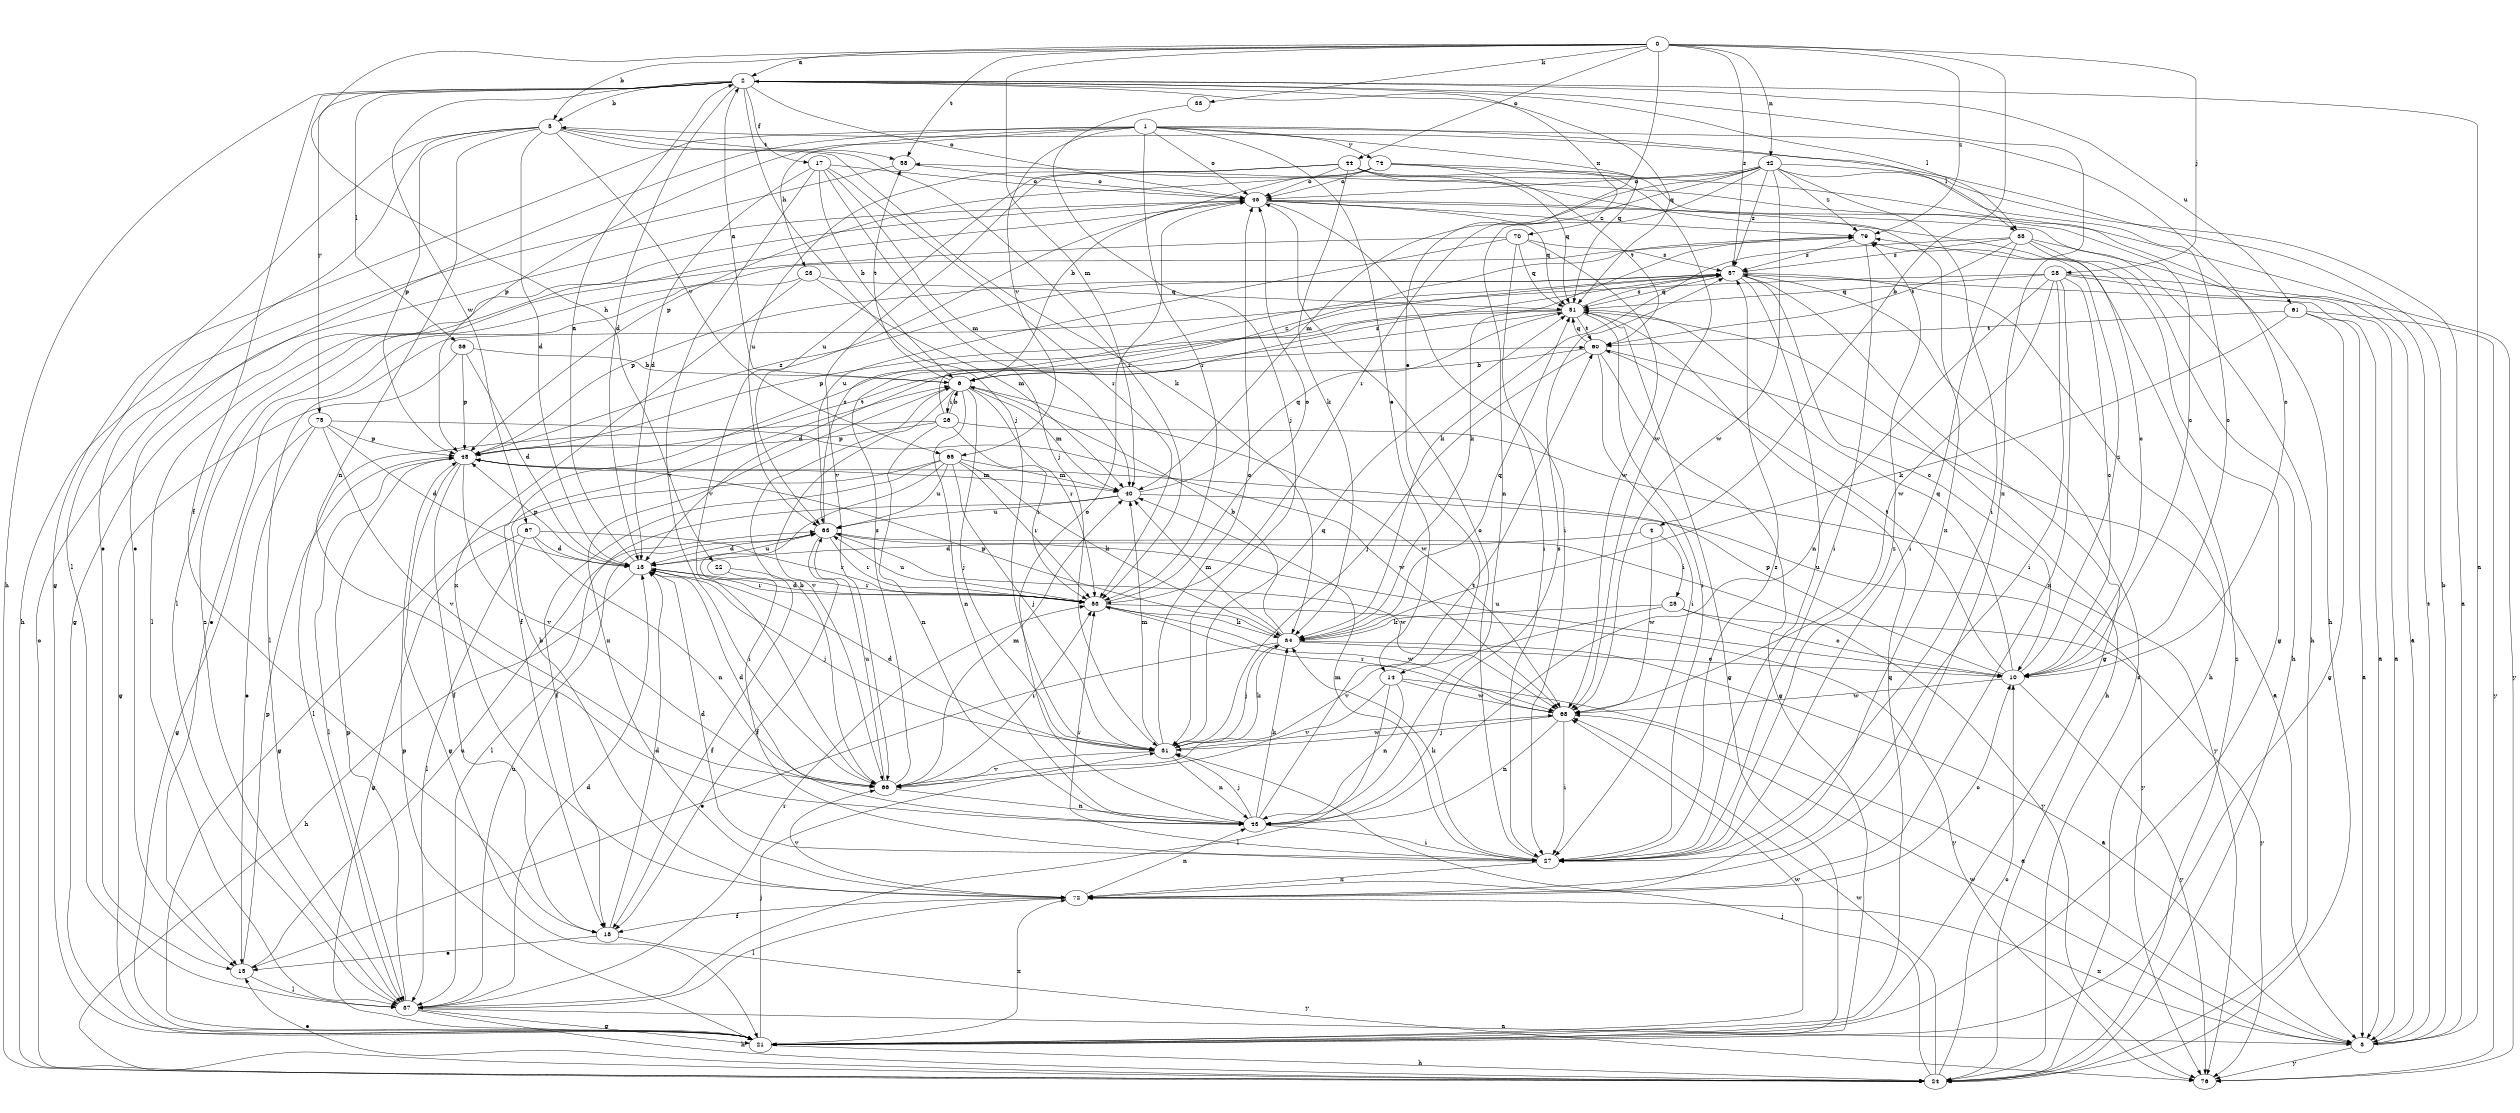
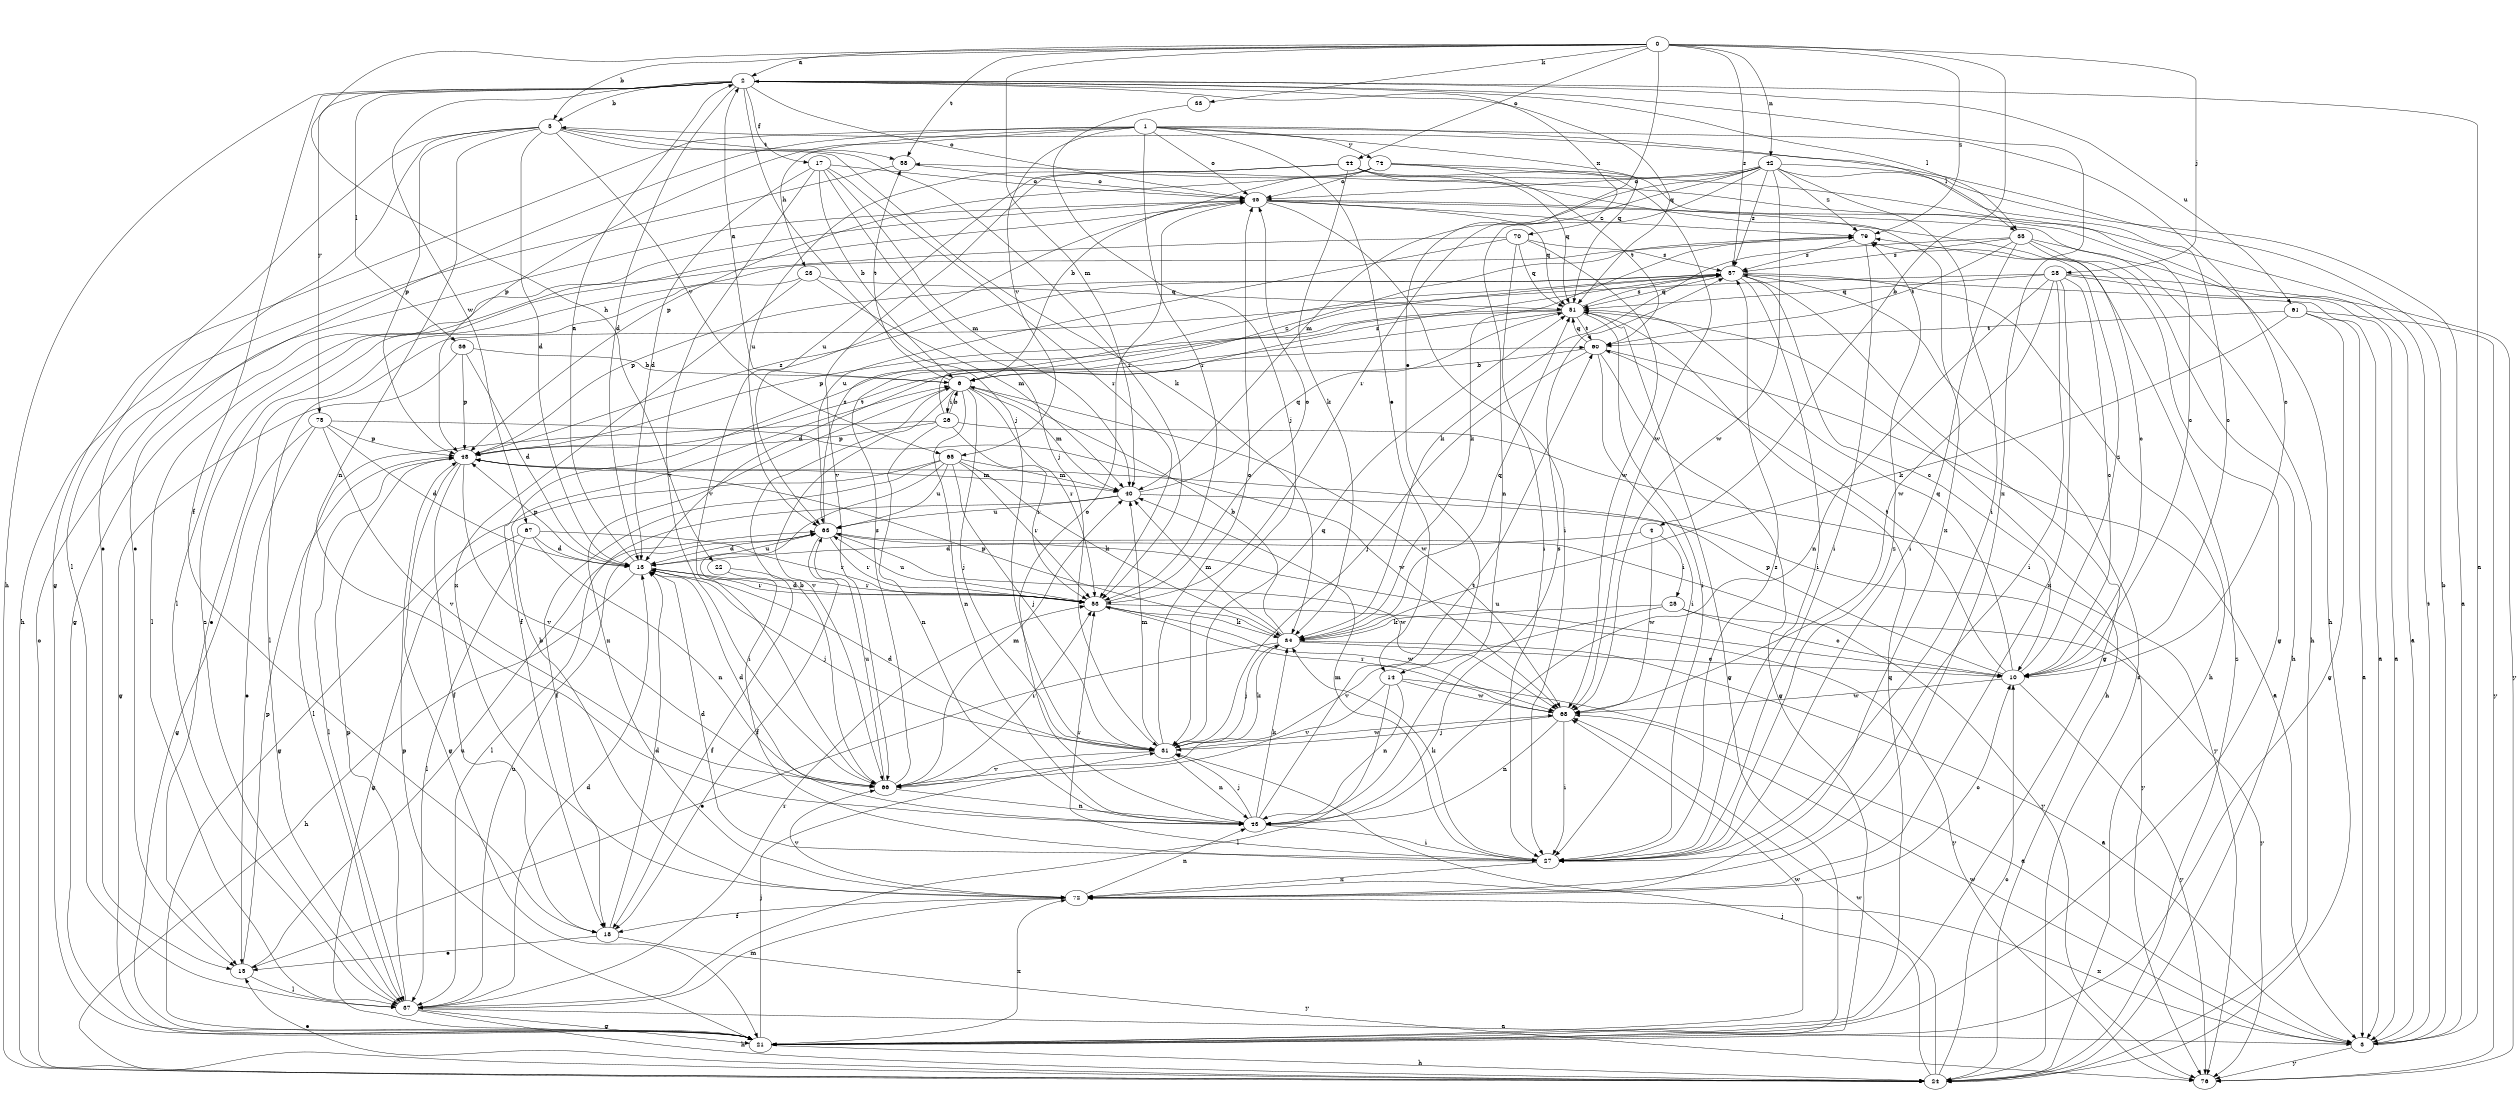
edge "44" -> "45": removed, label "o"
edge "27" -> "45": removed, label "o"
edge "57" -> "27": label "u" -> "i"
edge "72" -> "37": label "l" -> "m"
